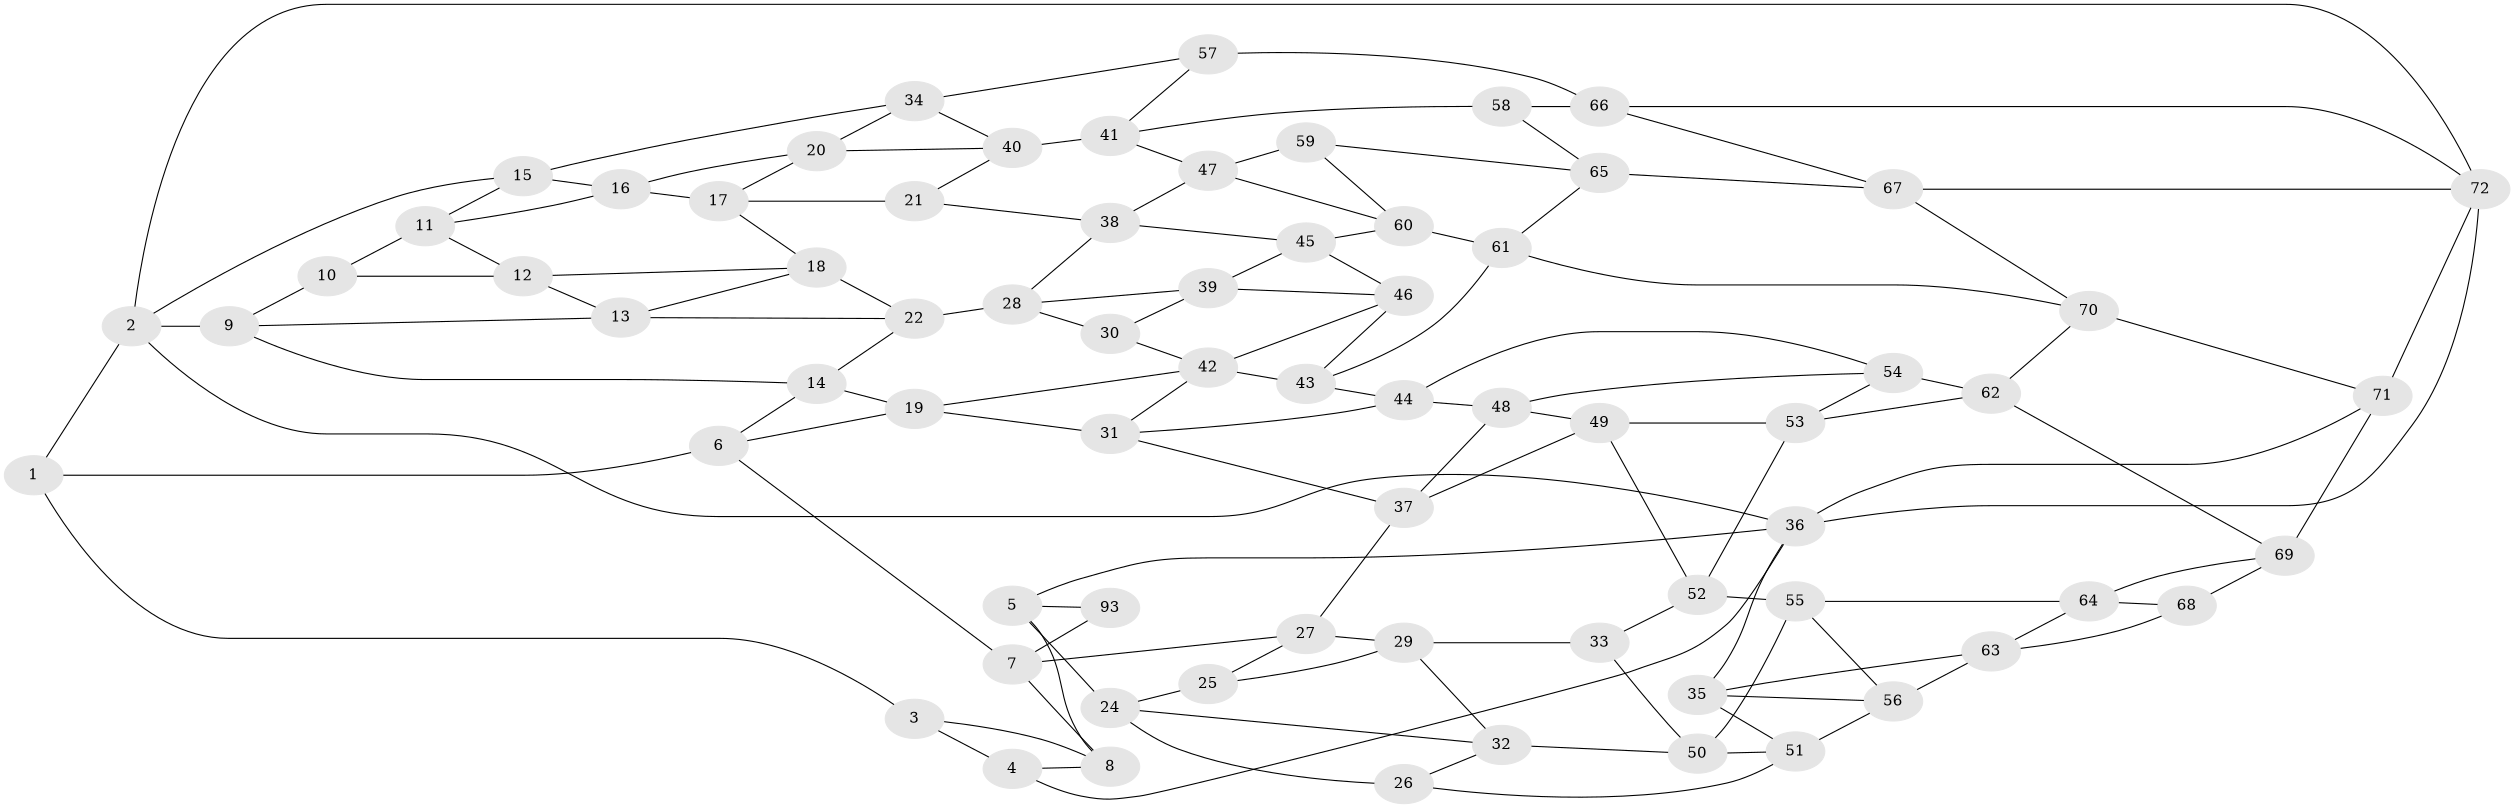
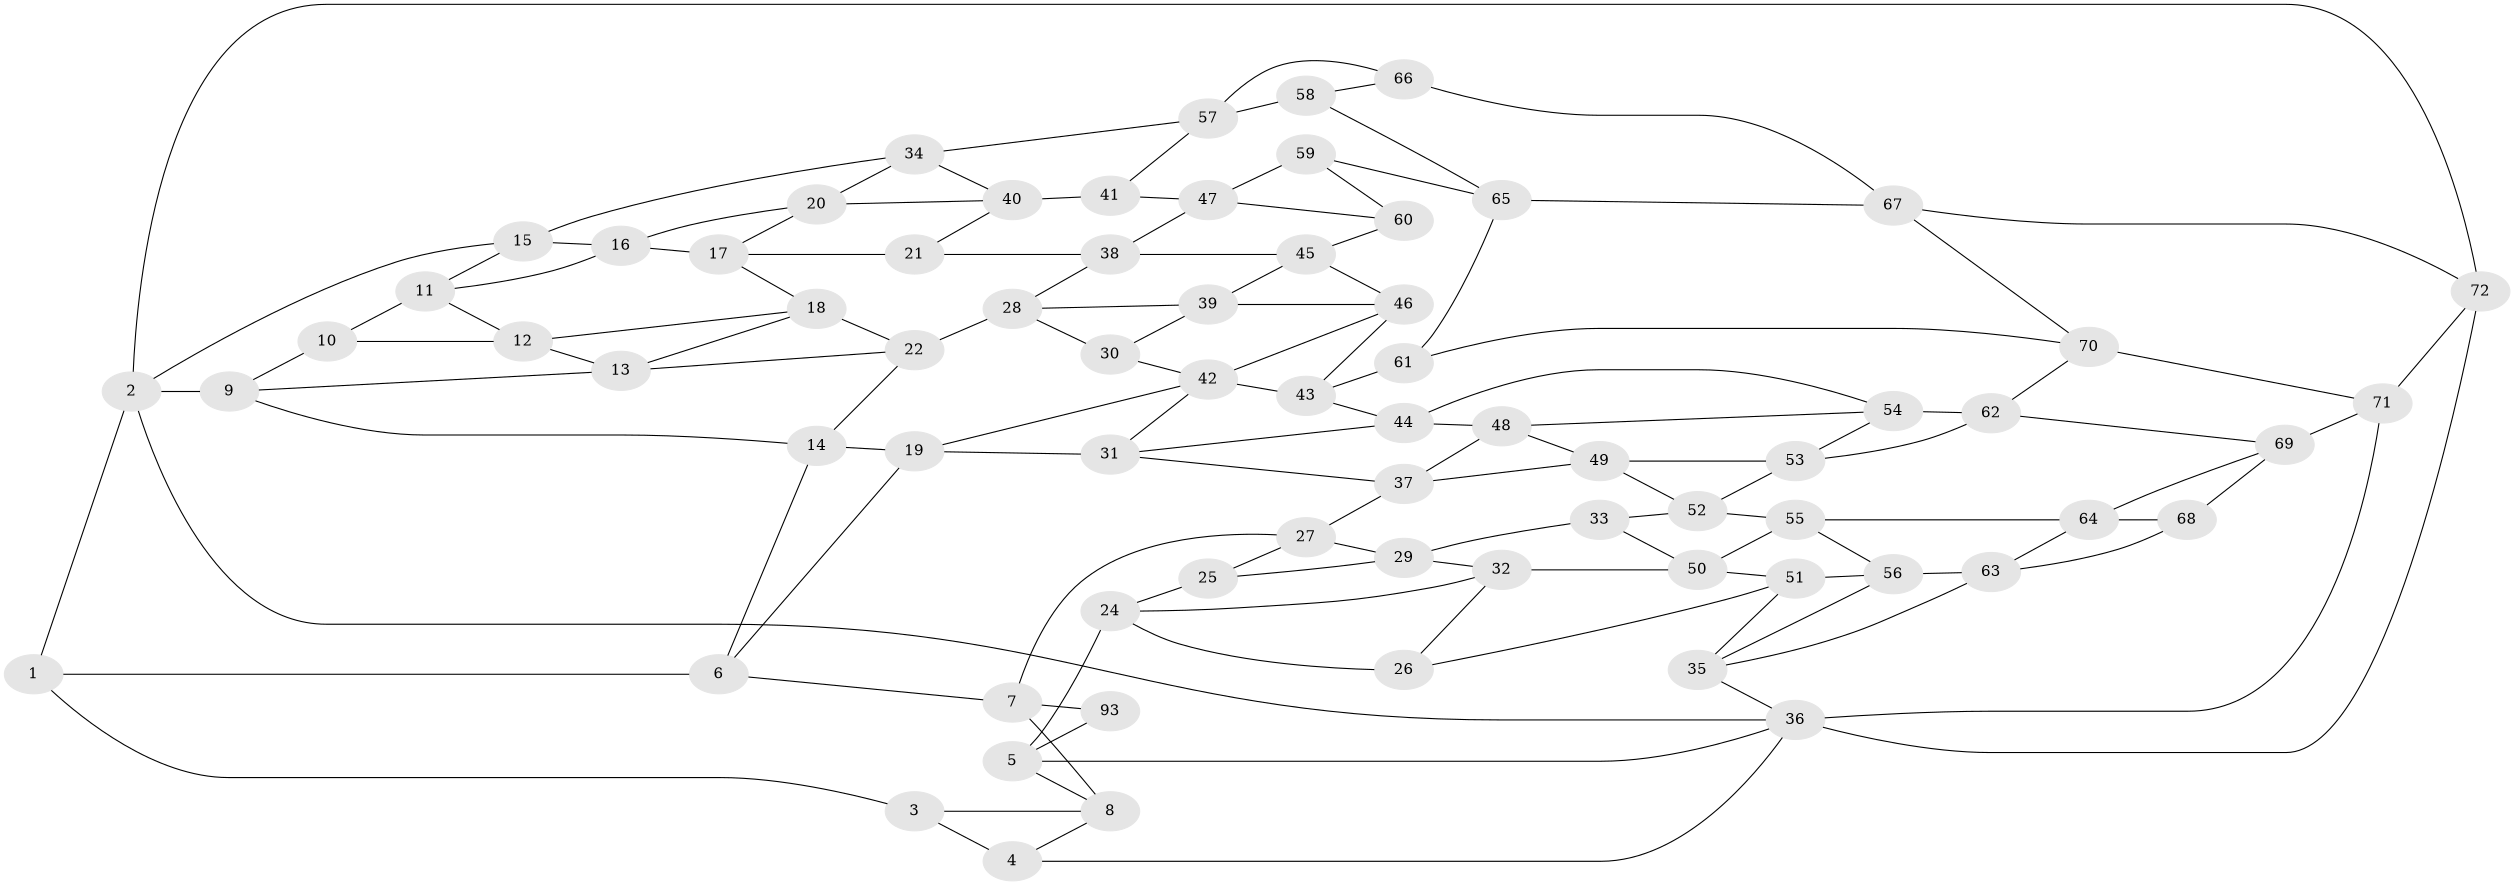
edge "66" -- "72": removed
edge "58" -- "41": now "58" -- "57"
edge "60" -- "61": removed
